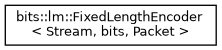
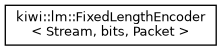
node "bits::lm::FixedLengthEncoder < Stream, bits, Packet >": label "bits::lm::FixedLengthEncoder < Stream, bits, Packet >" -> "kiwi::lm::FixedLengthEncoder < Stream, bits, Packet >"
